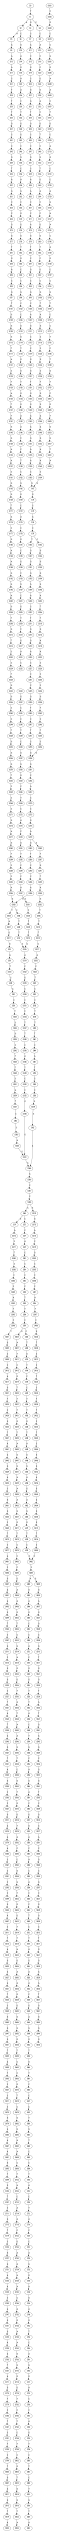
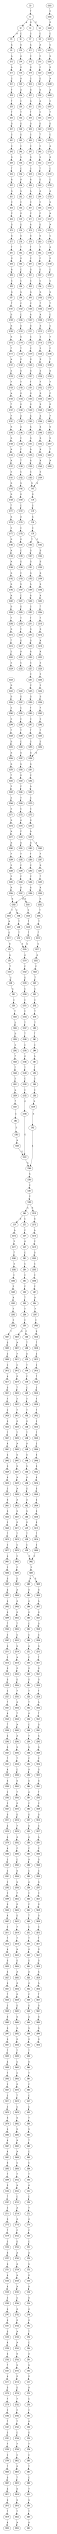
edge "S224" -> "S228": removed, label "T"
